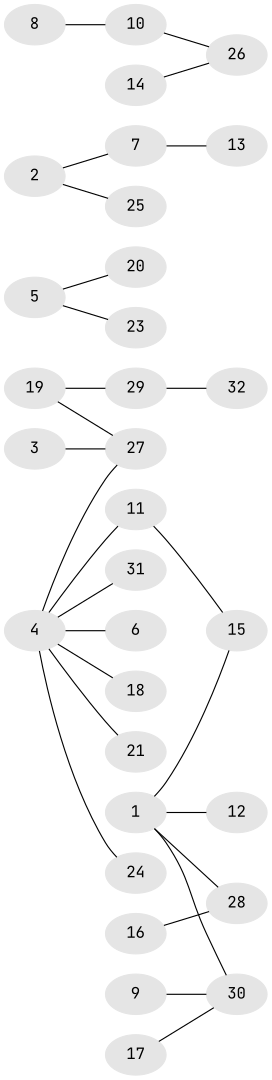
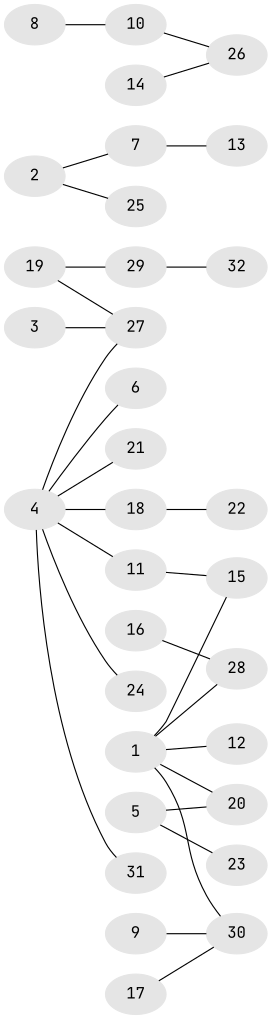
node "22": added
edge "1" -- "20": added
